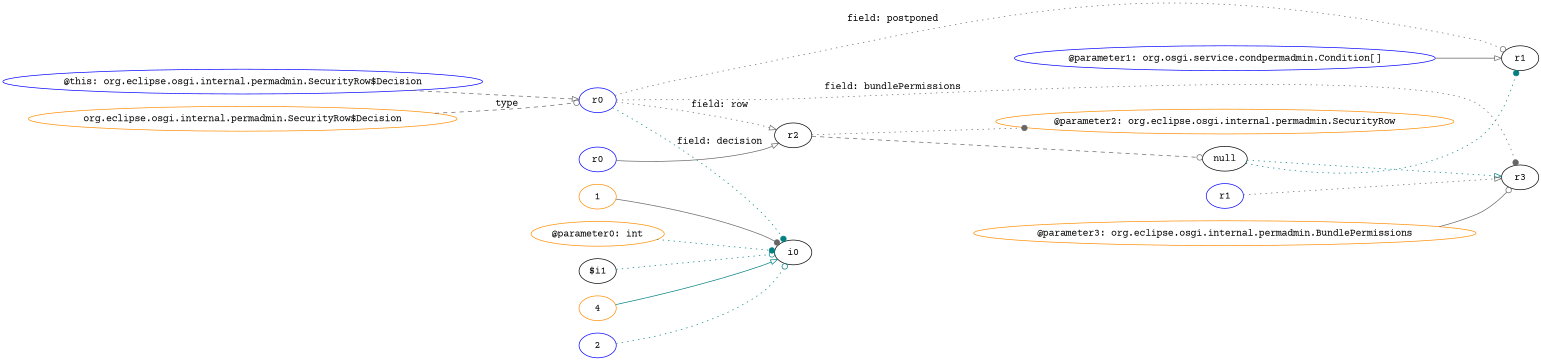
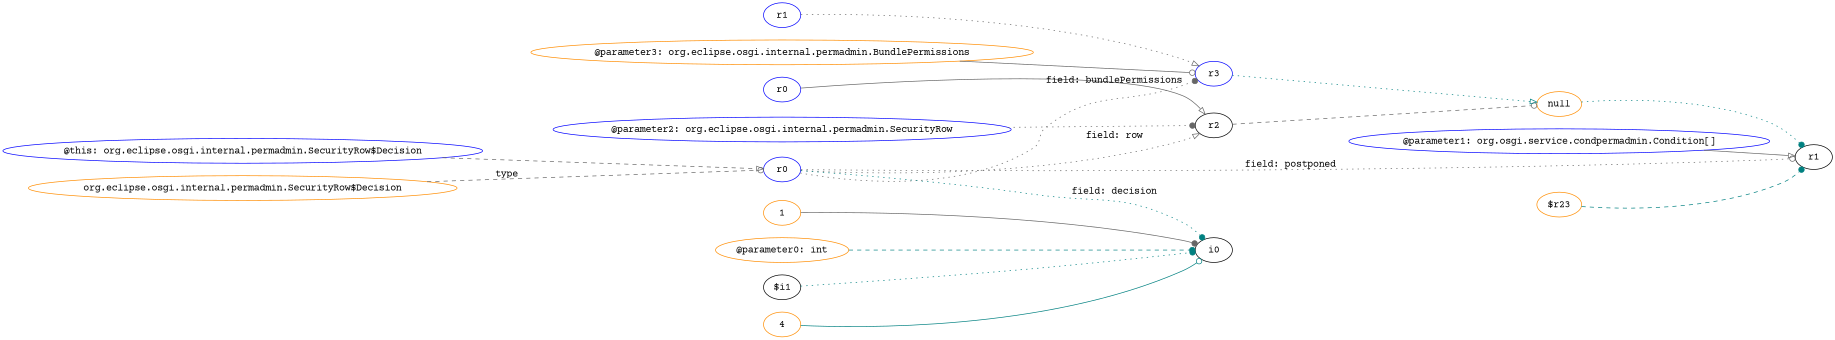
node "@parameter2: org.eclipse.osgi.internal.permadmin.SecurityRow": color darkorange -> blue
edge "r2" -> "@parameter2: org.eclipse.osgi.internal.permadmin.SecurityRow": reversed
node "null": color black -> darkorange
edge "null" -> "r3": reversed
node "r3": color black -> blue
node "$r23": added
edge "@parameter0: int" -> "i0": style dotted -> dashed
edge "$i1" -> "i0": arrowhead odot -> dot
edge "4" -> "i0": arrowhead onormal -> odot
node "2": removed
